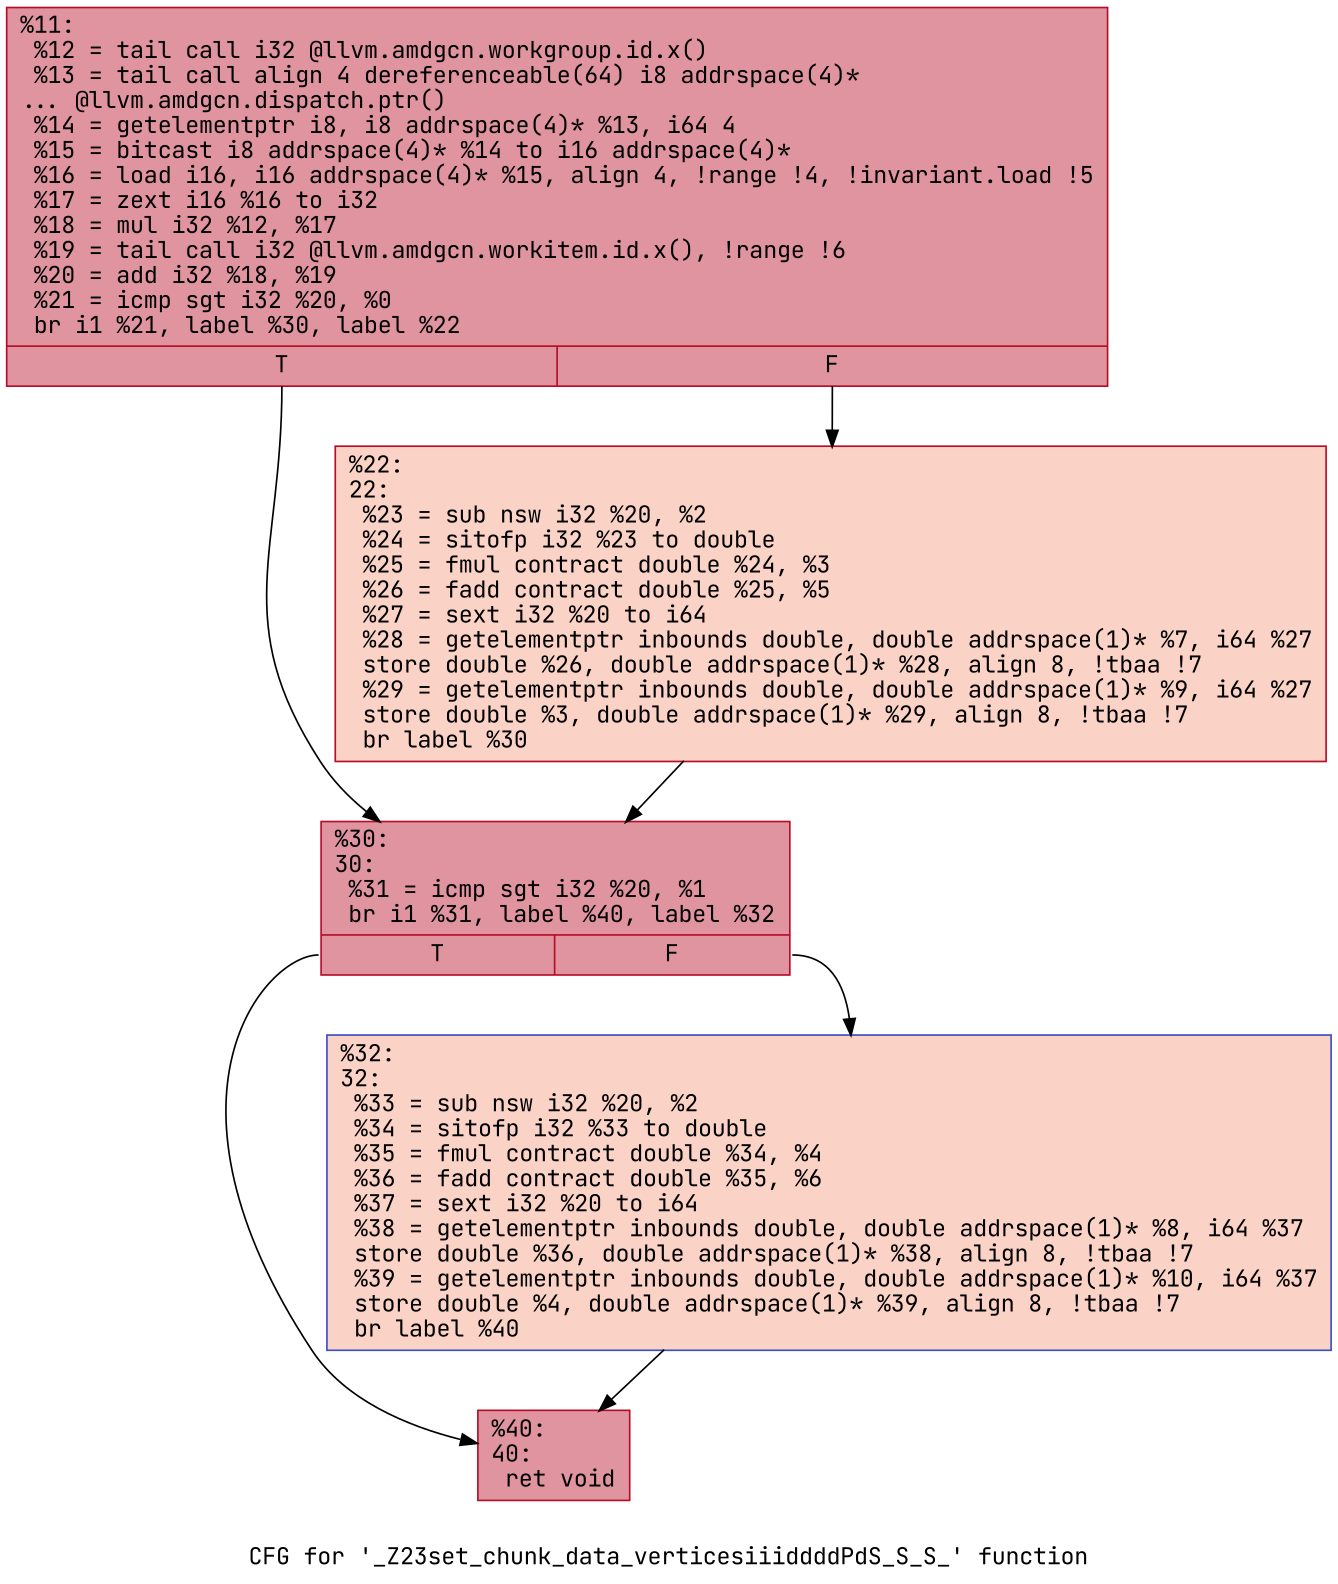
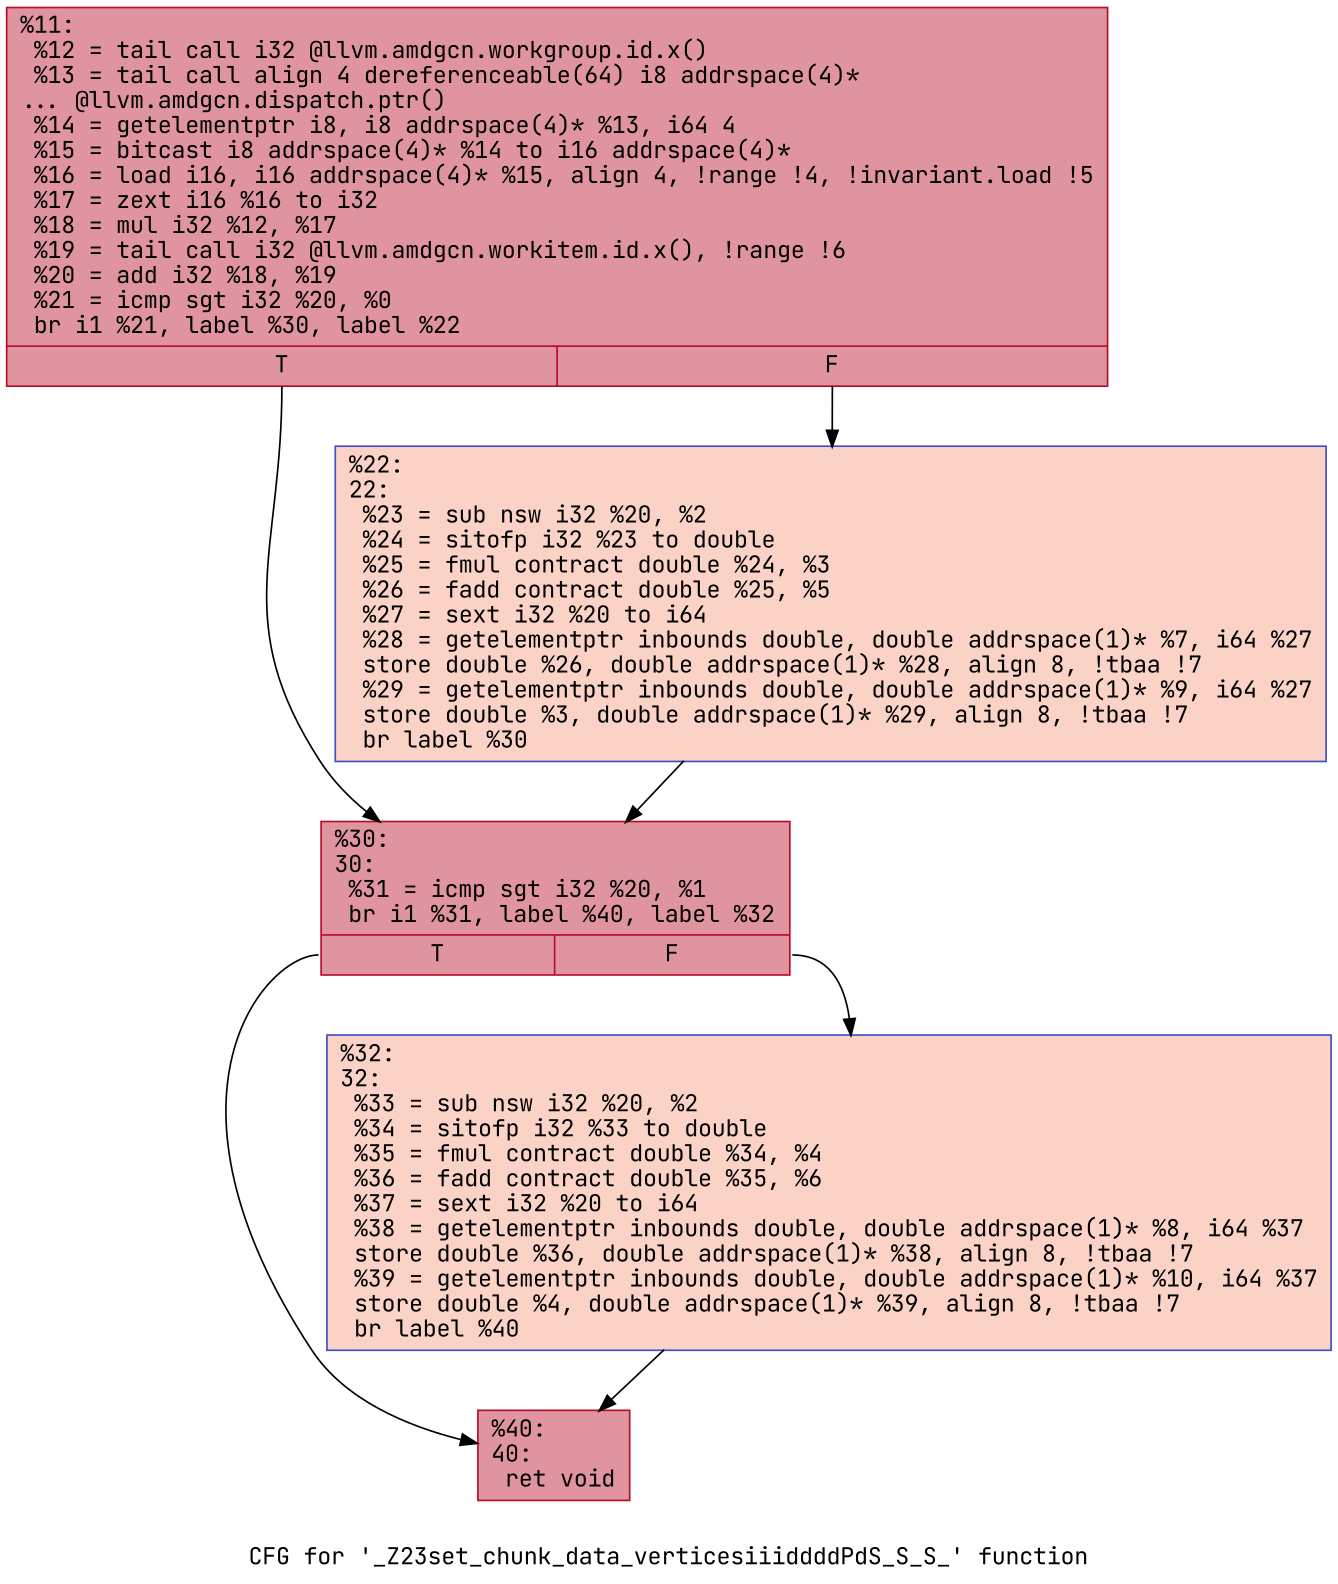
node "%22:": color #b70d28ff -> #3d50c3ff
